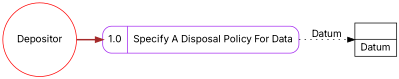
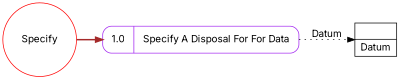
node "1.0": text "Specify A Disposal Policy For Data" -> "Specify A Disposal For For Data"
node "Depositor": label "Depositor" -> "Specify"
